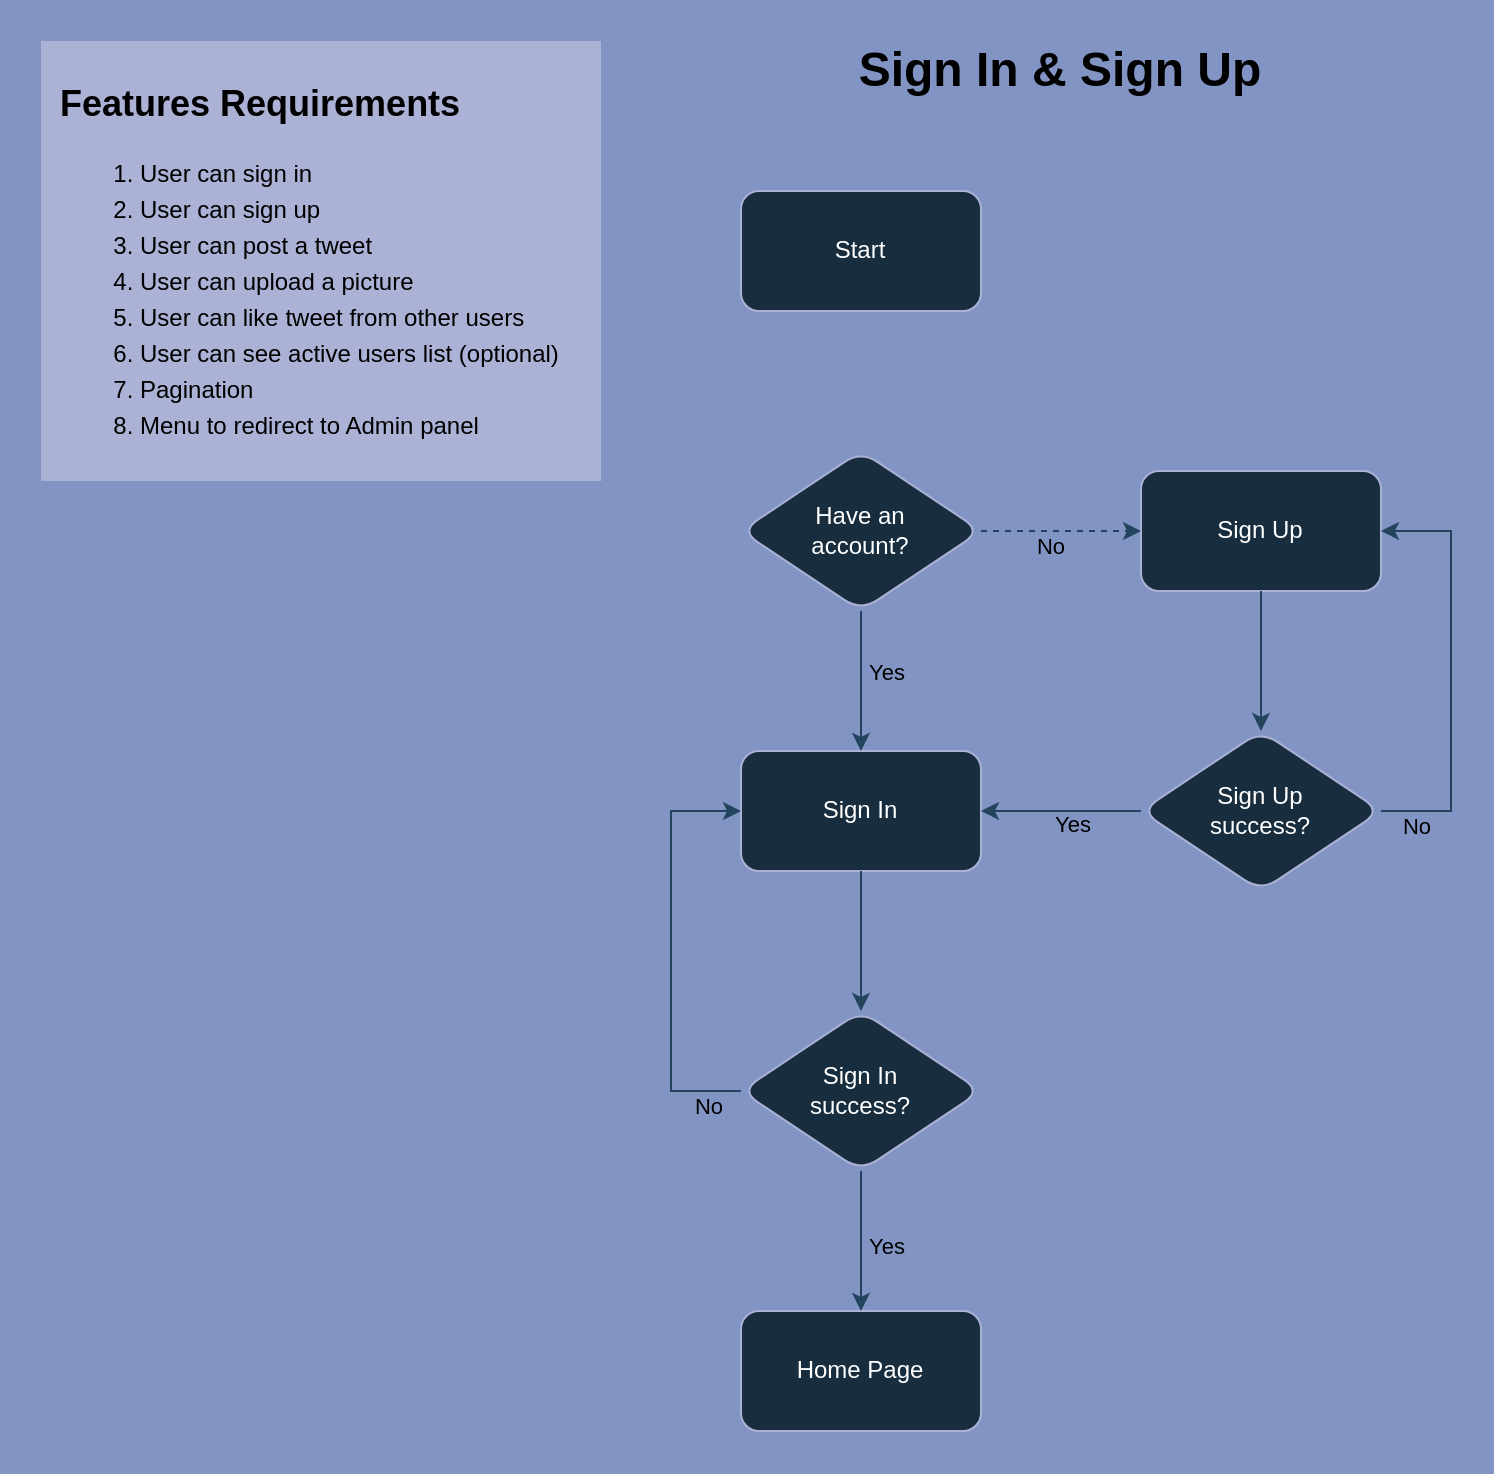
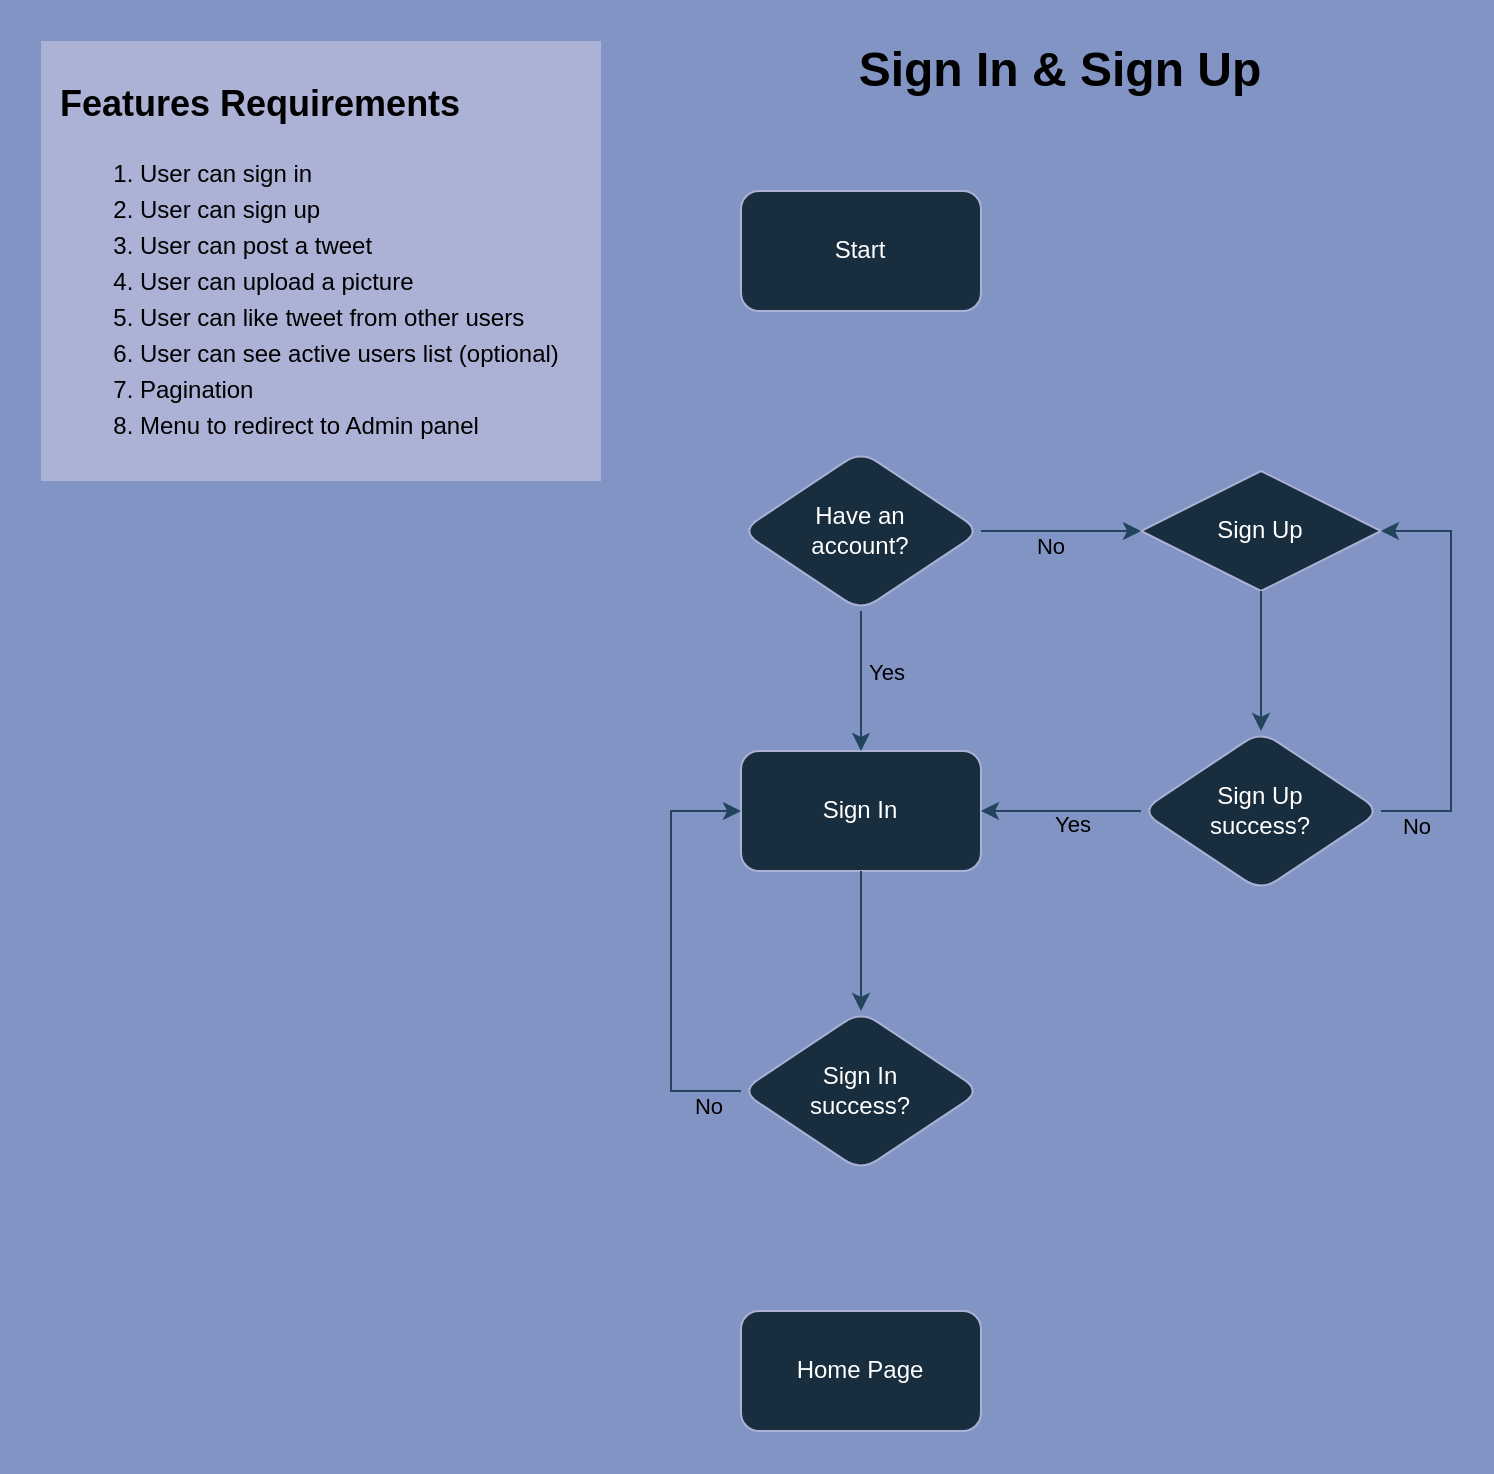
edge "Have an account?" -> "Sign Up": style dashed -> solid
node "Sign Up": shape rounded rectangle -> diamond
edge "Sign In success?" -> "Home Page": removed, label "Yes"
